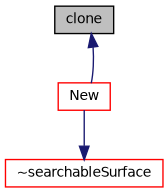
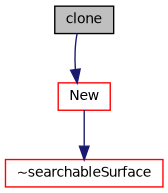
edge "New" -> "clone": reversed
